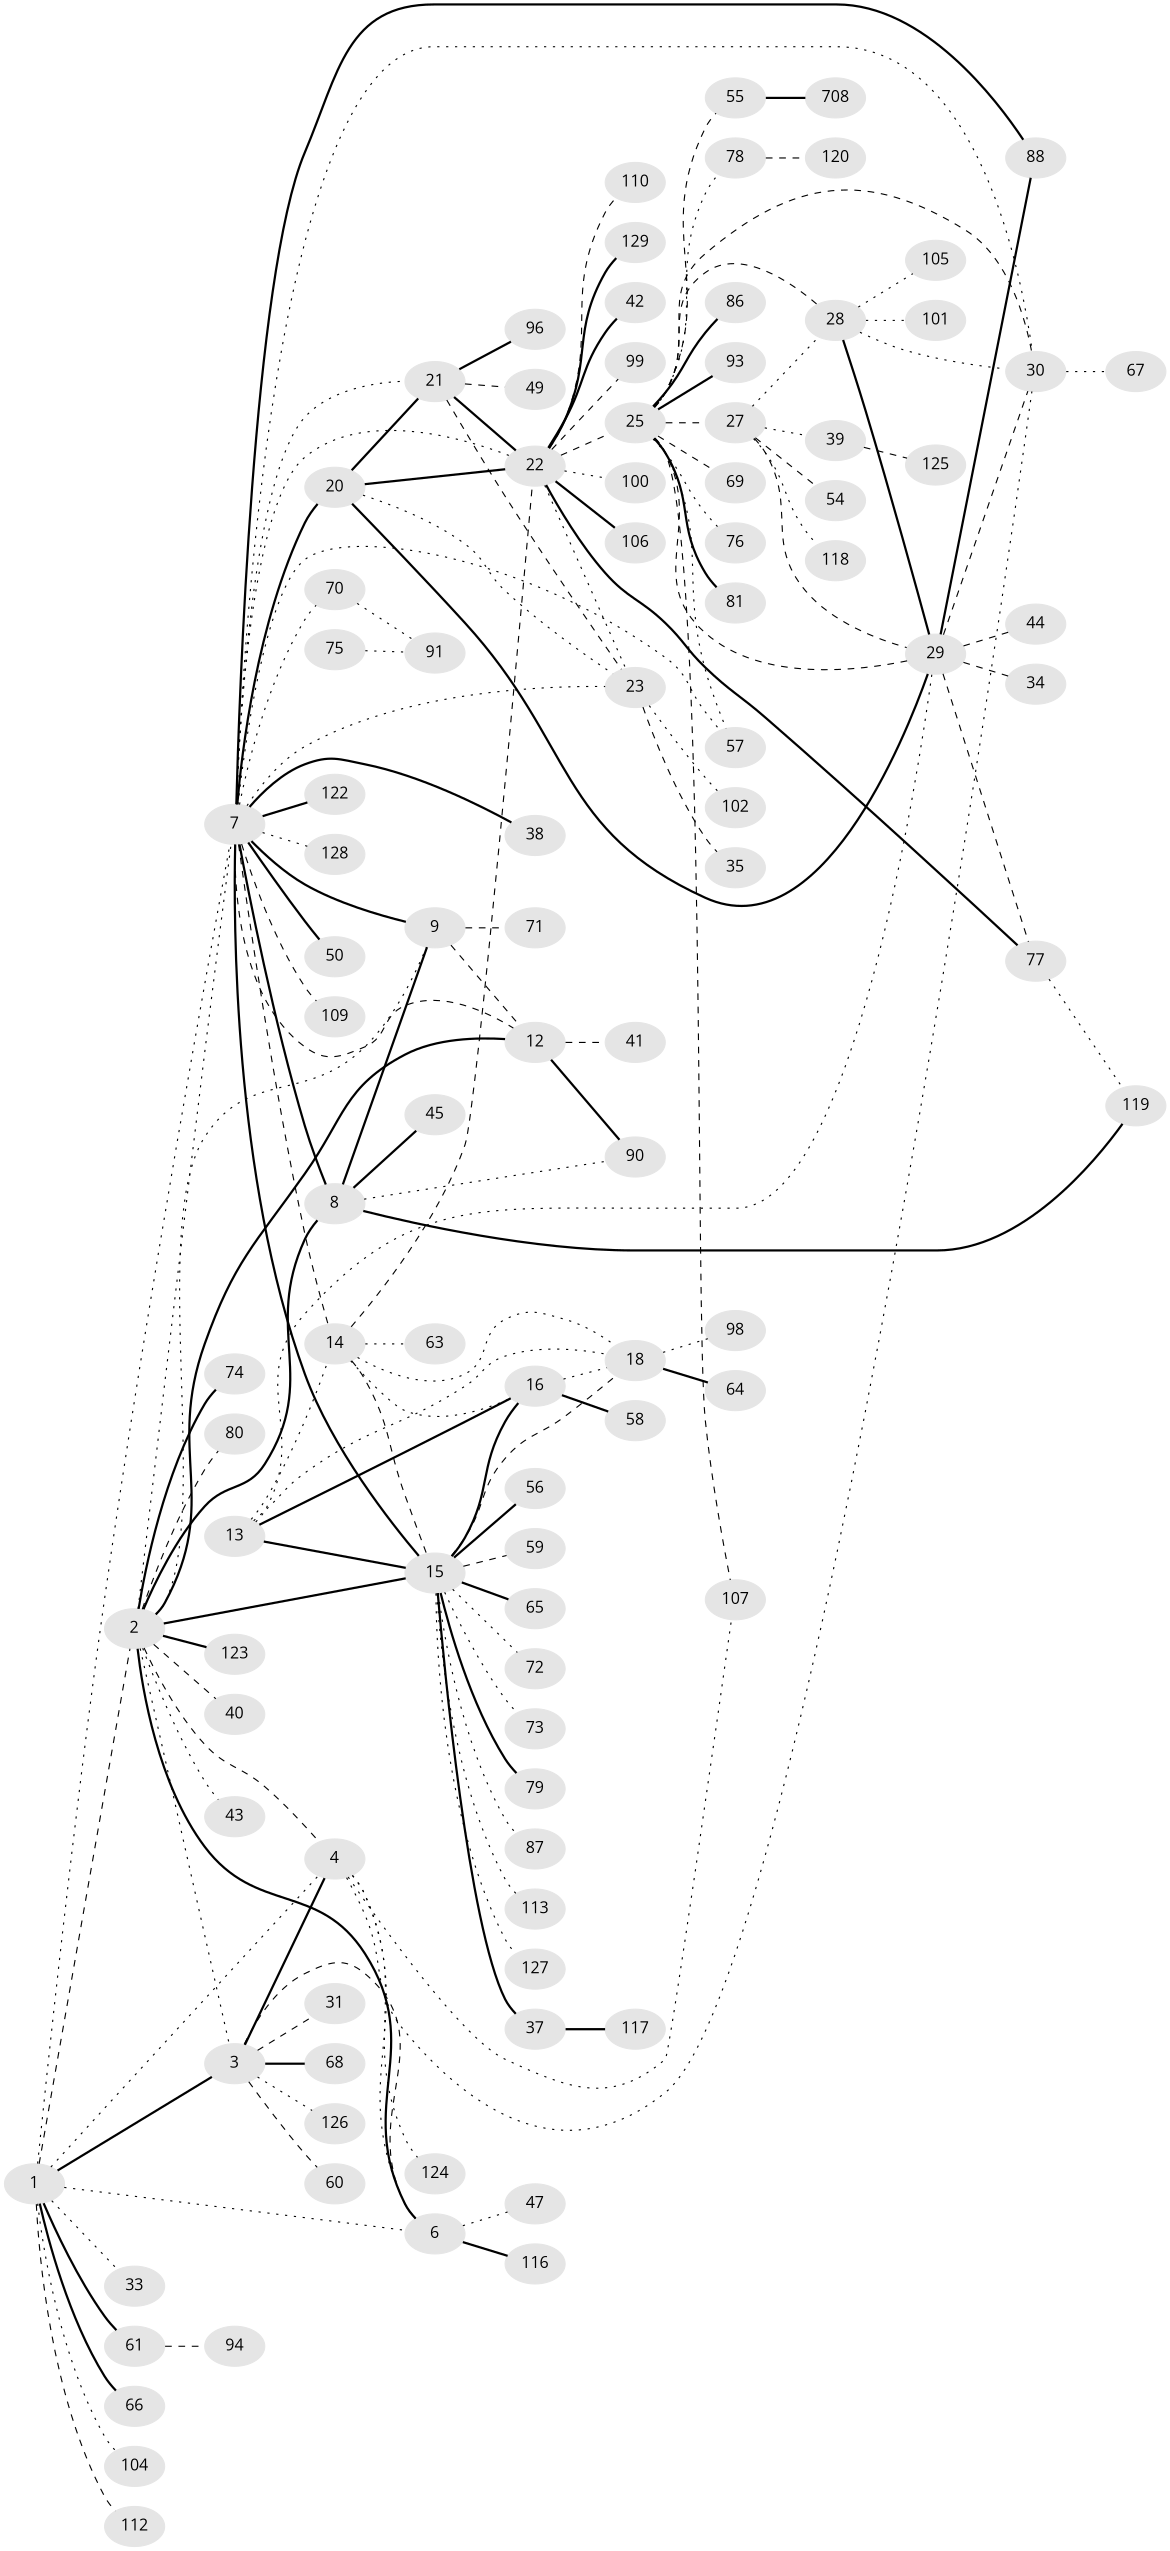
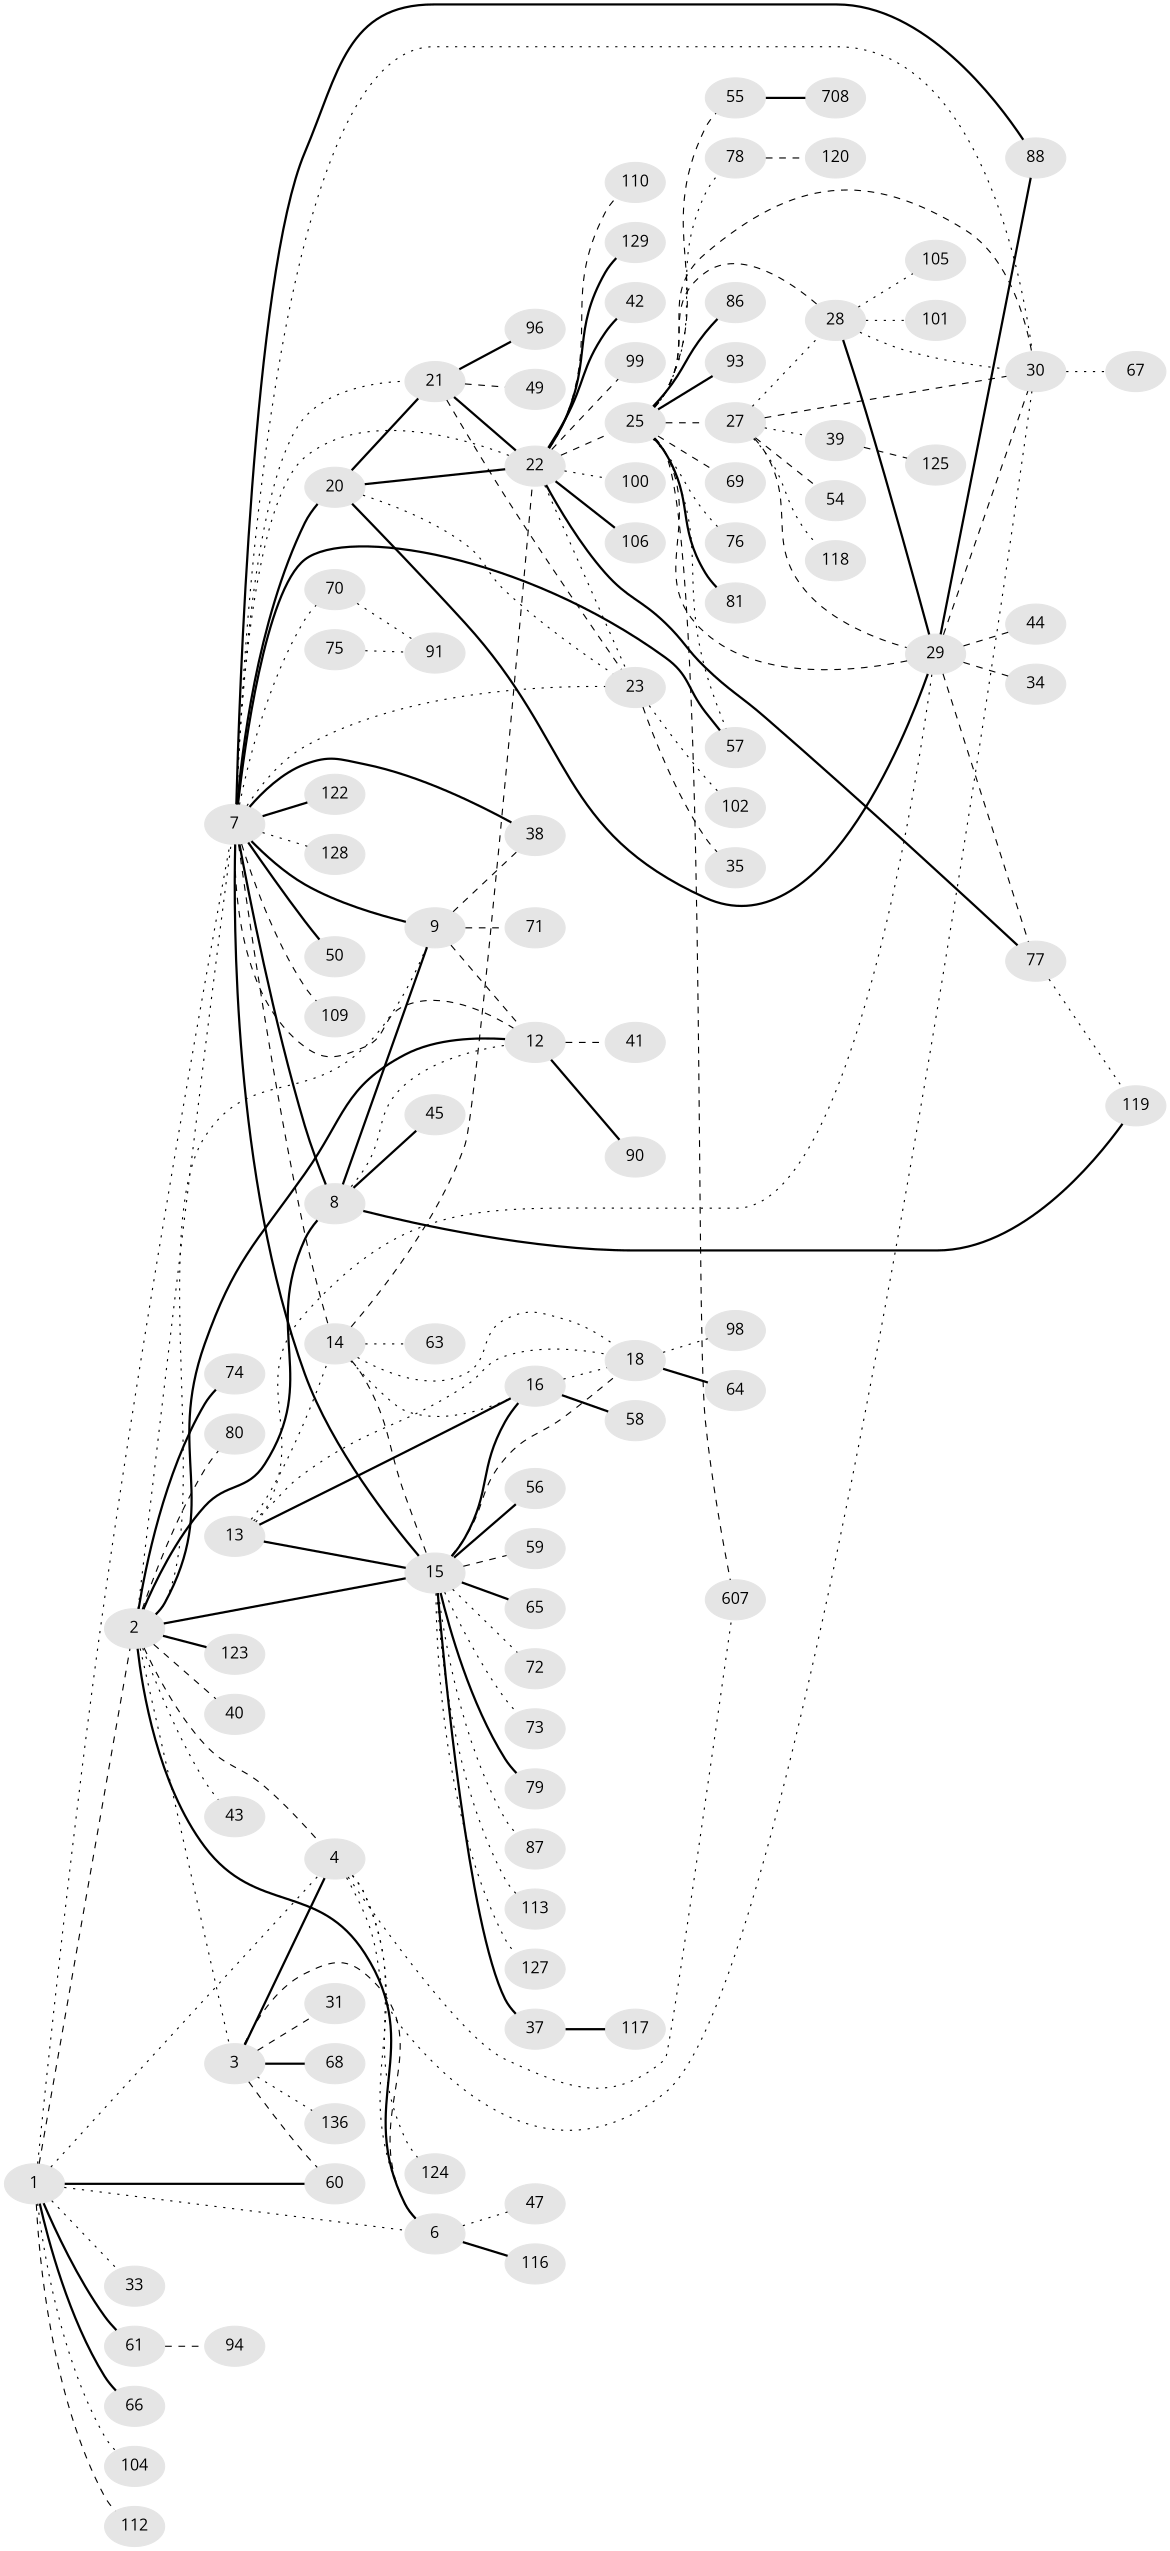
edge "30" -- "27": added
edge "57" -- "7": style dotted -> bold
edge "38" -- "9": added
edge "90" -- "8": now "12" -- "8"
node "107": label "107" -> "607"
edge "3" -- "1": now "60" -- "1"
node "126": label "126" -> "136"
